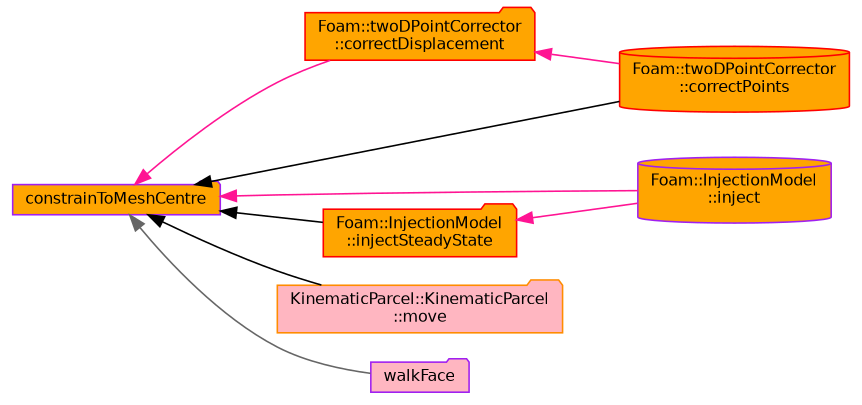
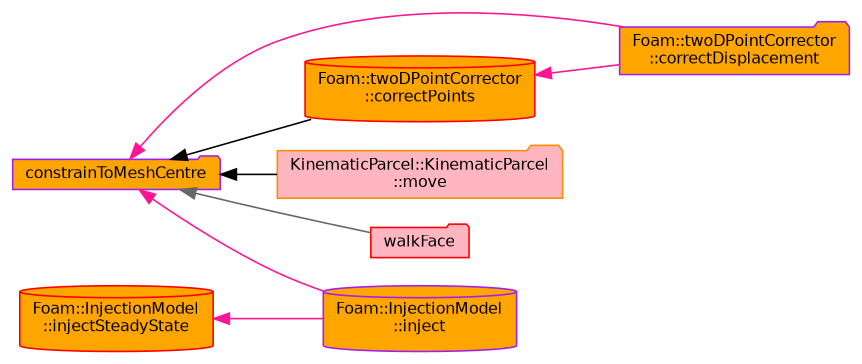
node "Foam::twoDPointCorrector ::correctDisplacement": color red -> purple
edge "Foam::twoDPointCorrector ::correctPoints" -> "Foam::twoDPointCorrector ::correctDisplacement": reversed
edge "Foam::InjectionModel ::injectSteadyState" -> "constrainToMeshCentre": removed
node "Foam::InjectionModel ::injectSteadyState": shape folder -> cylinder
node "walkFace": color purple -> red
